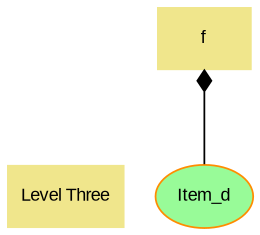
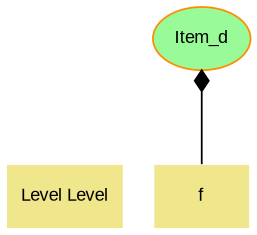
edge "Item_d" -> "f": reversed
node "Level Three": label "Level Three" -> "Level Level"
